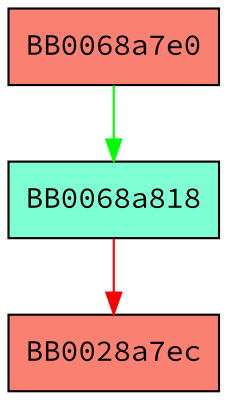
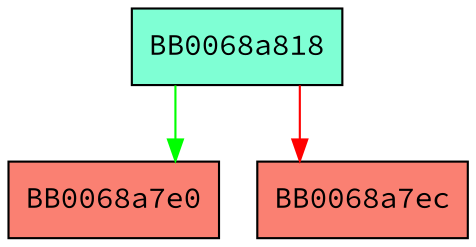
edge "BB0068a7e0" -> "BB0068a818": reversed
node "BB0028a7ec": label "BB0028a7ec" -> "BB0068a7ec"
